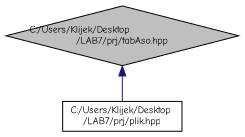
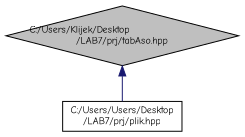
node "C:/Users/Klijek/Desktop /LAB7/prj/plik.hpp": label "C:/Users/Klijek/Desktop /LAB7/prj/plik.hpp" -> "C:/Users/Users/Desktop /LAB7/prj/plik.hpp"
